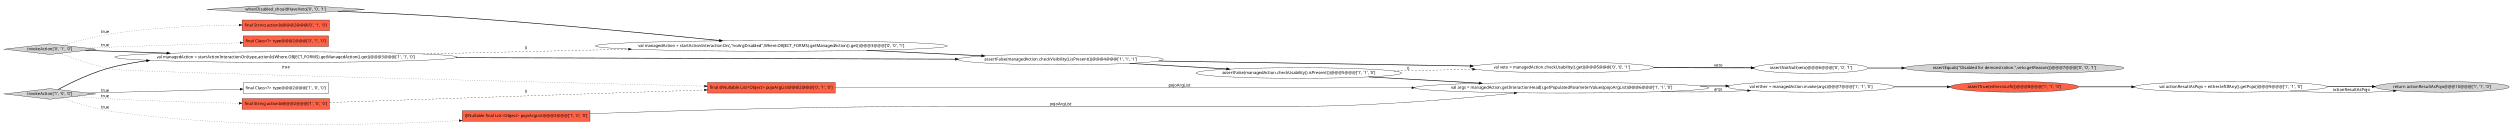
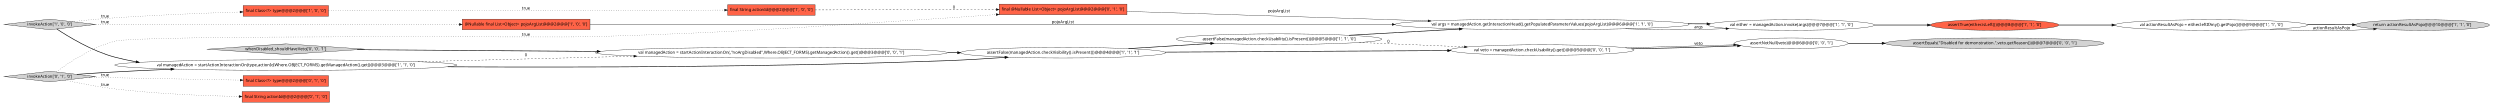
node "final Class<?> type@@@2@@@['1', '0', '0']": fillcolor white -> tomato
edge "invokeAction['1', '0', '0']" -> "final Class<?> type@@@2@@@['1', '0', '0']": style solid -> dotted
edge "invokeAction['1', '0', '0']" -> "final String actionId@@@2@@@['1', '0', '0']": now "final Class<?> type@@@2@@@['1', '0', '0']" -> "final String actionId@@@2@@@['1', '0', '0']"
